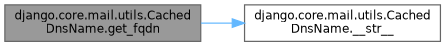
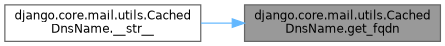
edge "django.core.mail.utils.Cached DnsName.get_fqdn" -> "django.core.mail.utils.Cached DnsName.__str__": reversed
